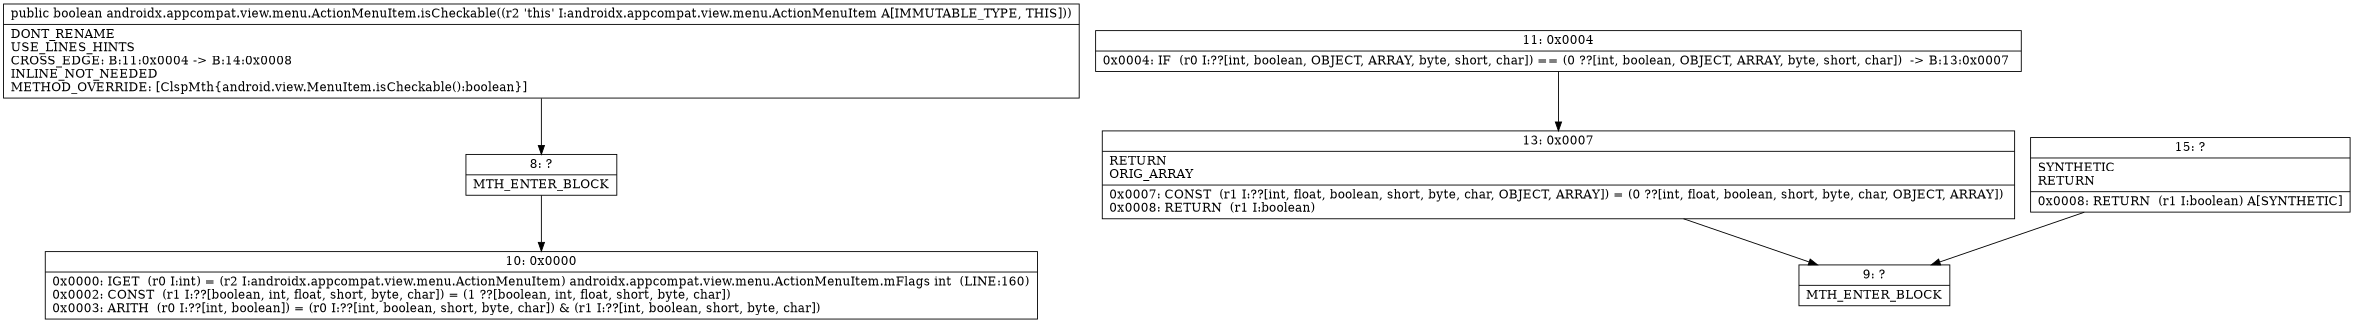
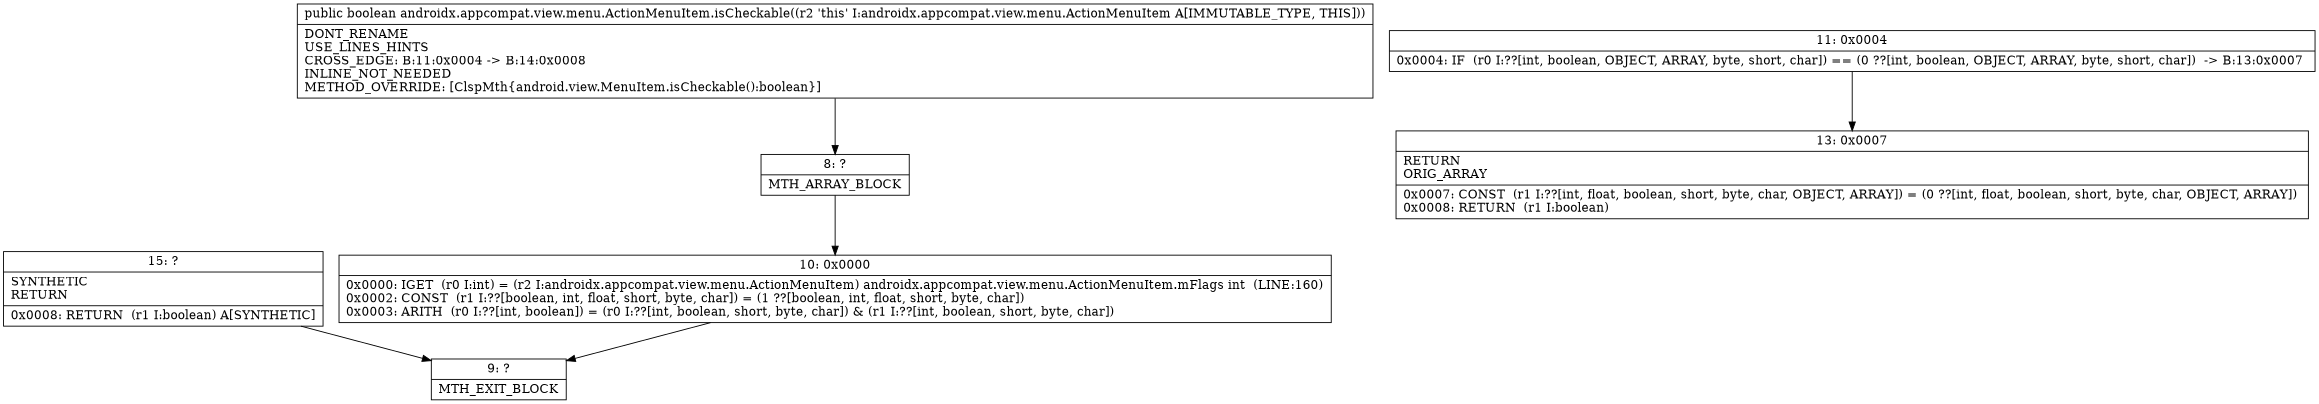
node "8: ?": text "MTH_ENTER_BLOCK" -> "MTH_ARRAY_BLOCK"
edge "13: 0x0007" -> "9: ?": now "10: 0x0000" -> "9: ?"
node "9: ?": text "MTH_ENTER_BLOCK" -> "MTH_EXIT_BLOCK"
